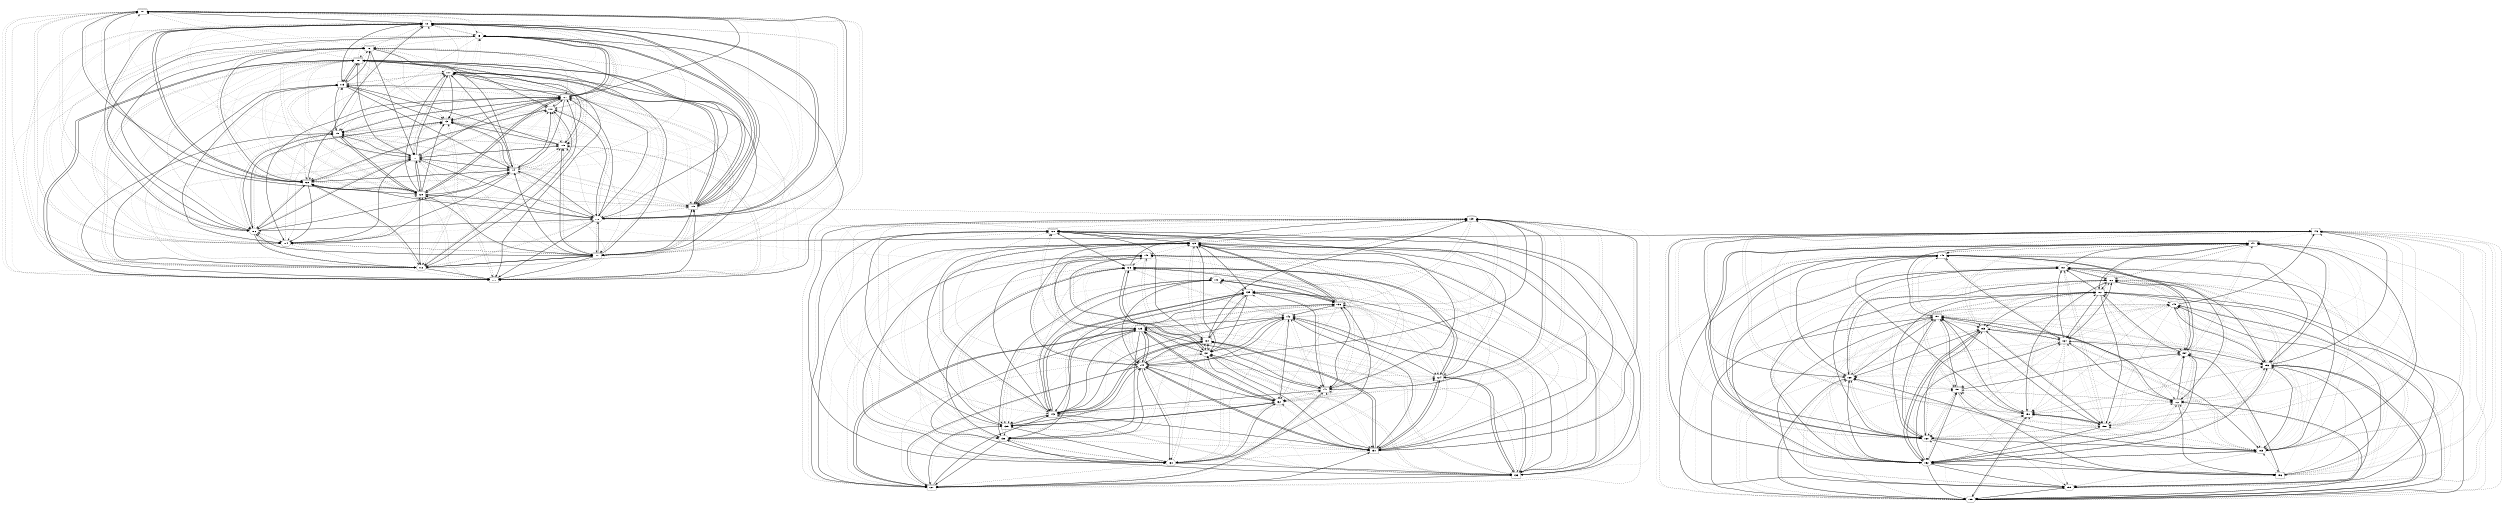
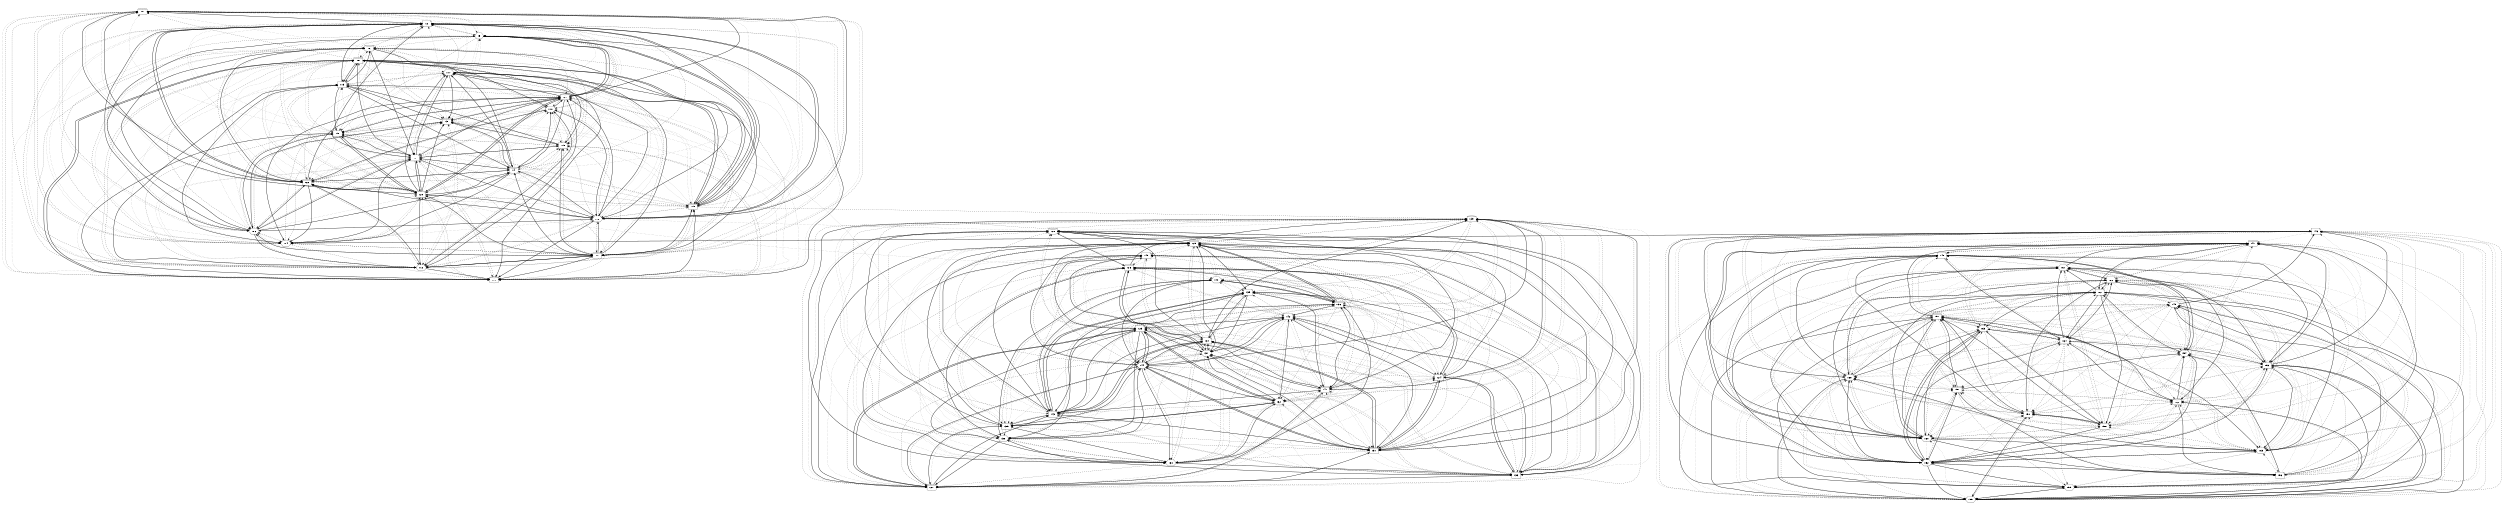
edge "v33" -> "v26": added
